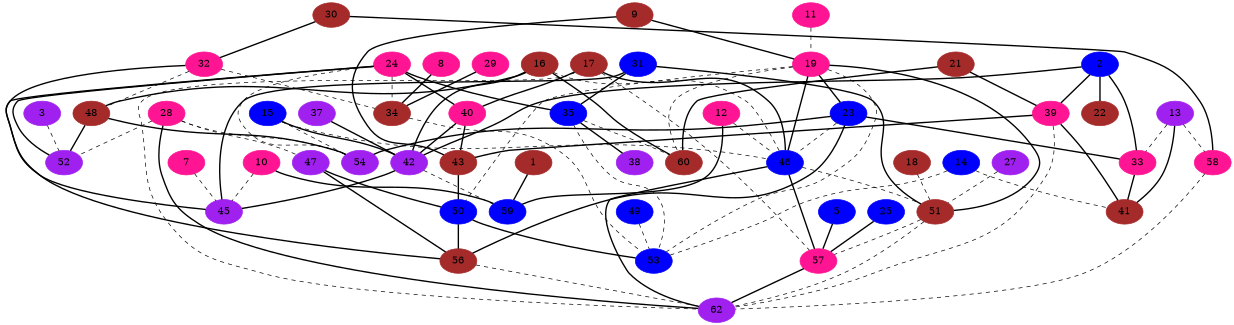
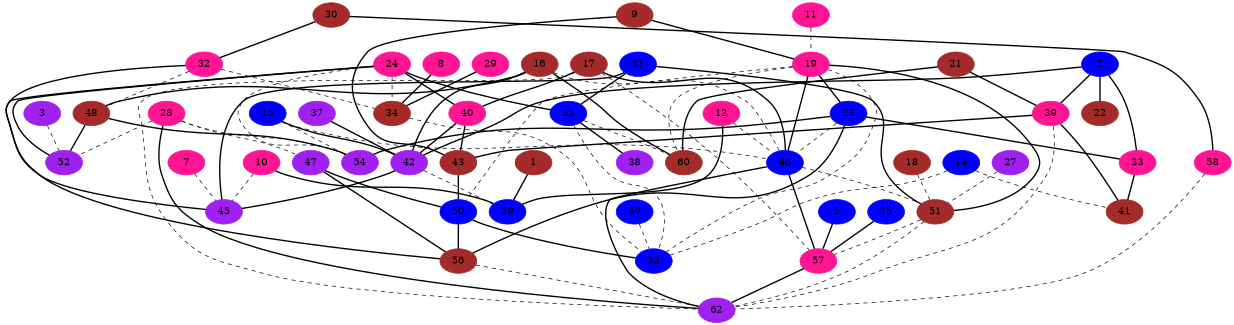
node "13": removed
